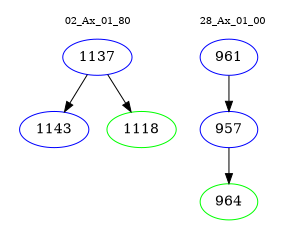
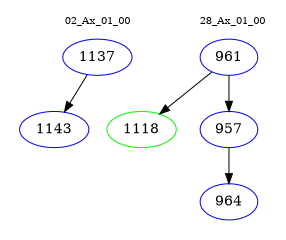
cluster "02_Ax_01_80": label "02_Ax_01_80" -> "02_Ax_01_00"
edge "1137" -> "1118": now "961" -> "1118"
node "964": color green -> blue
